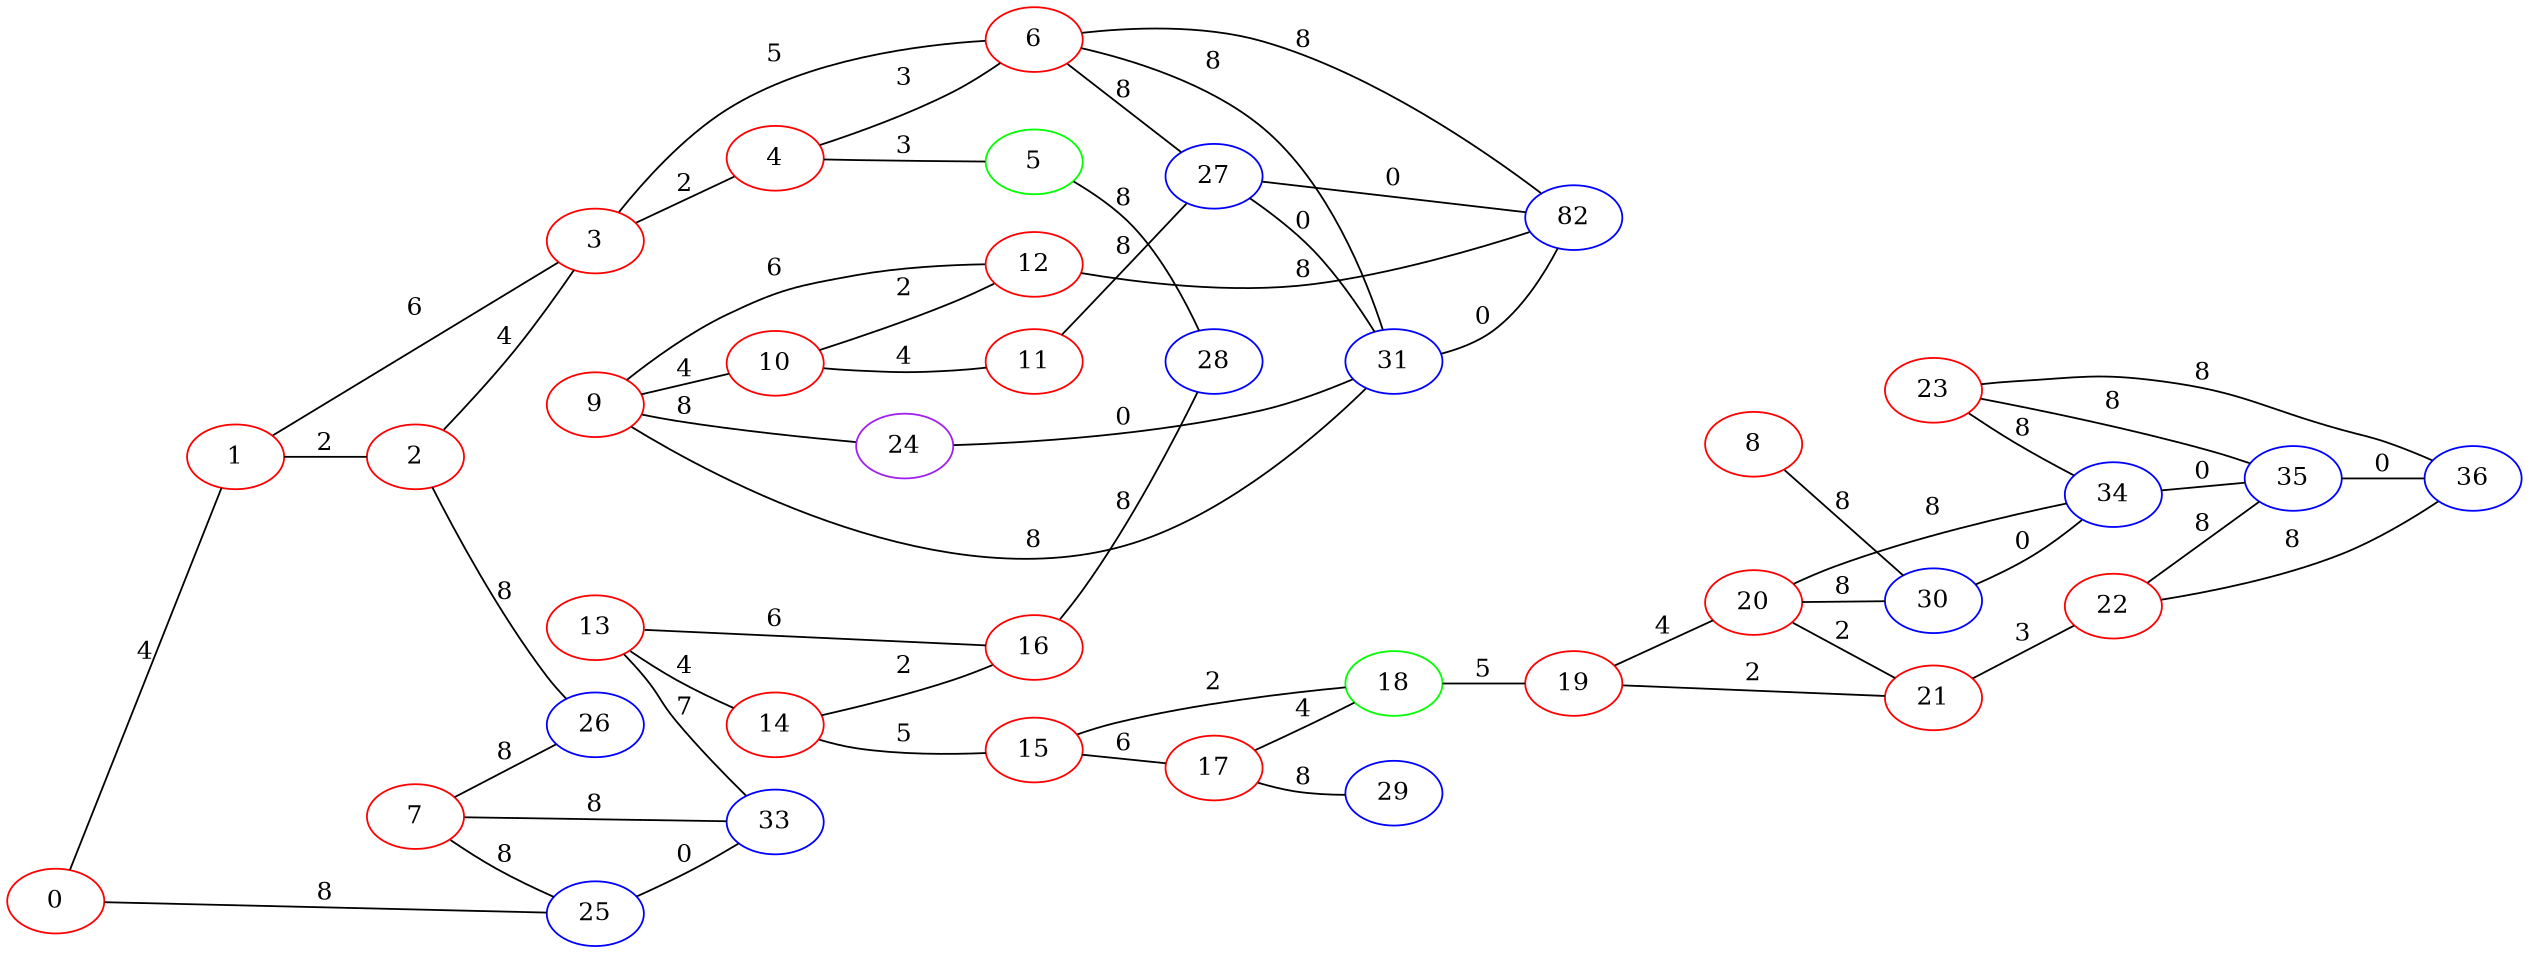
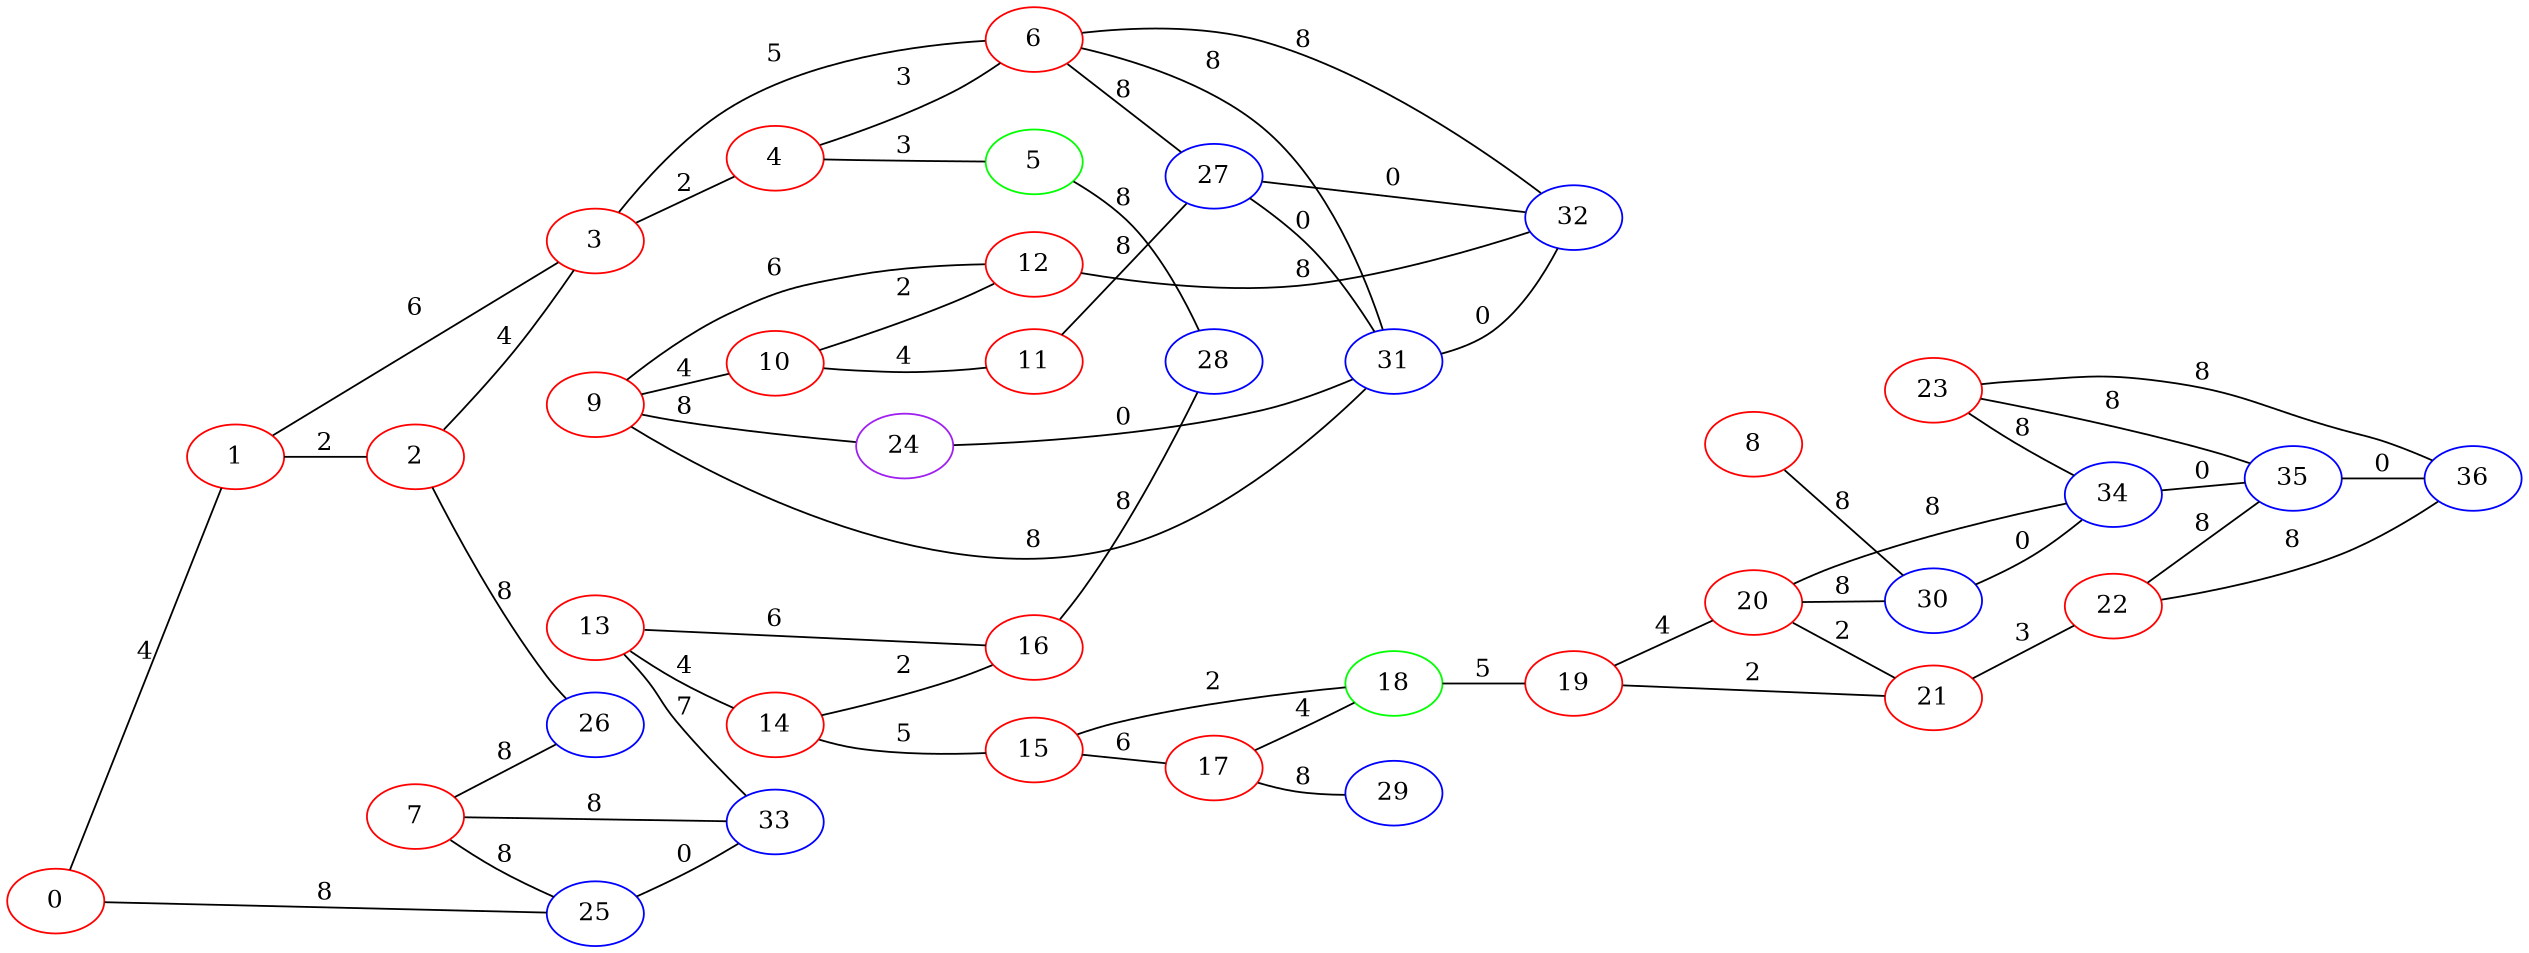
node "82": label "82" -> "32"
